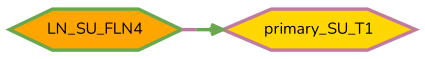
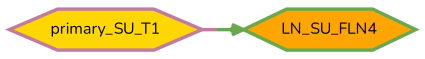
edge "LN_SU_FLN4" -> "primary_SU_T1": reversed
